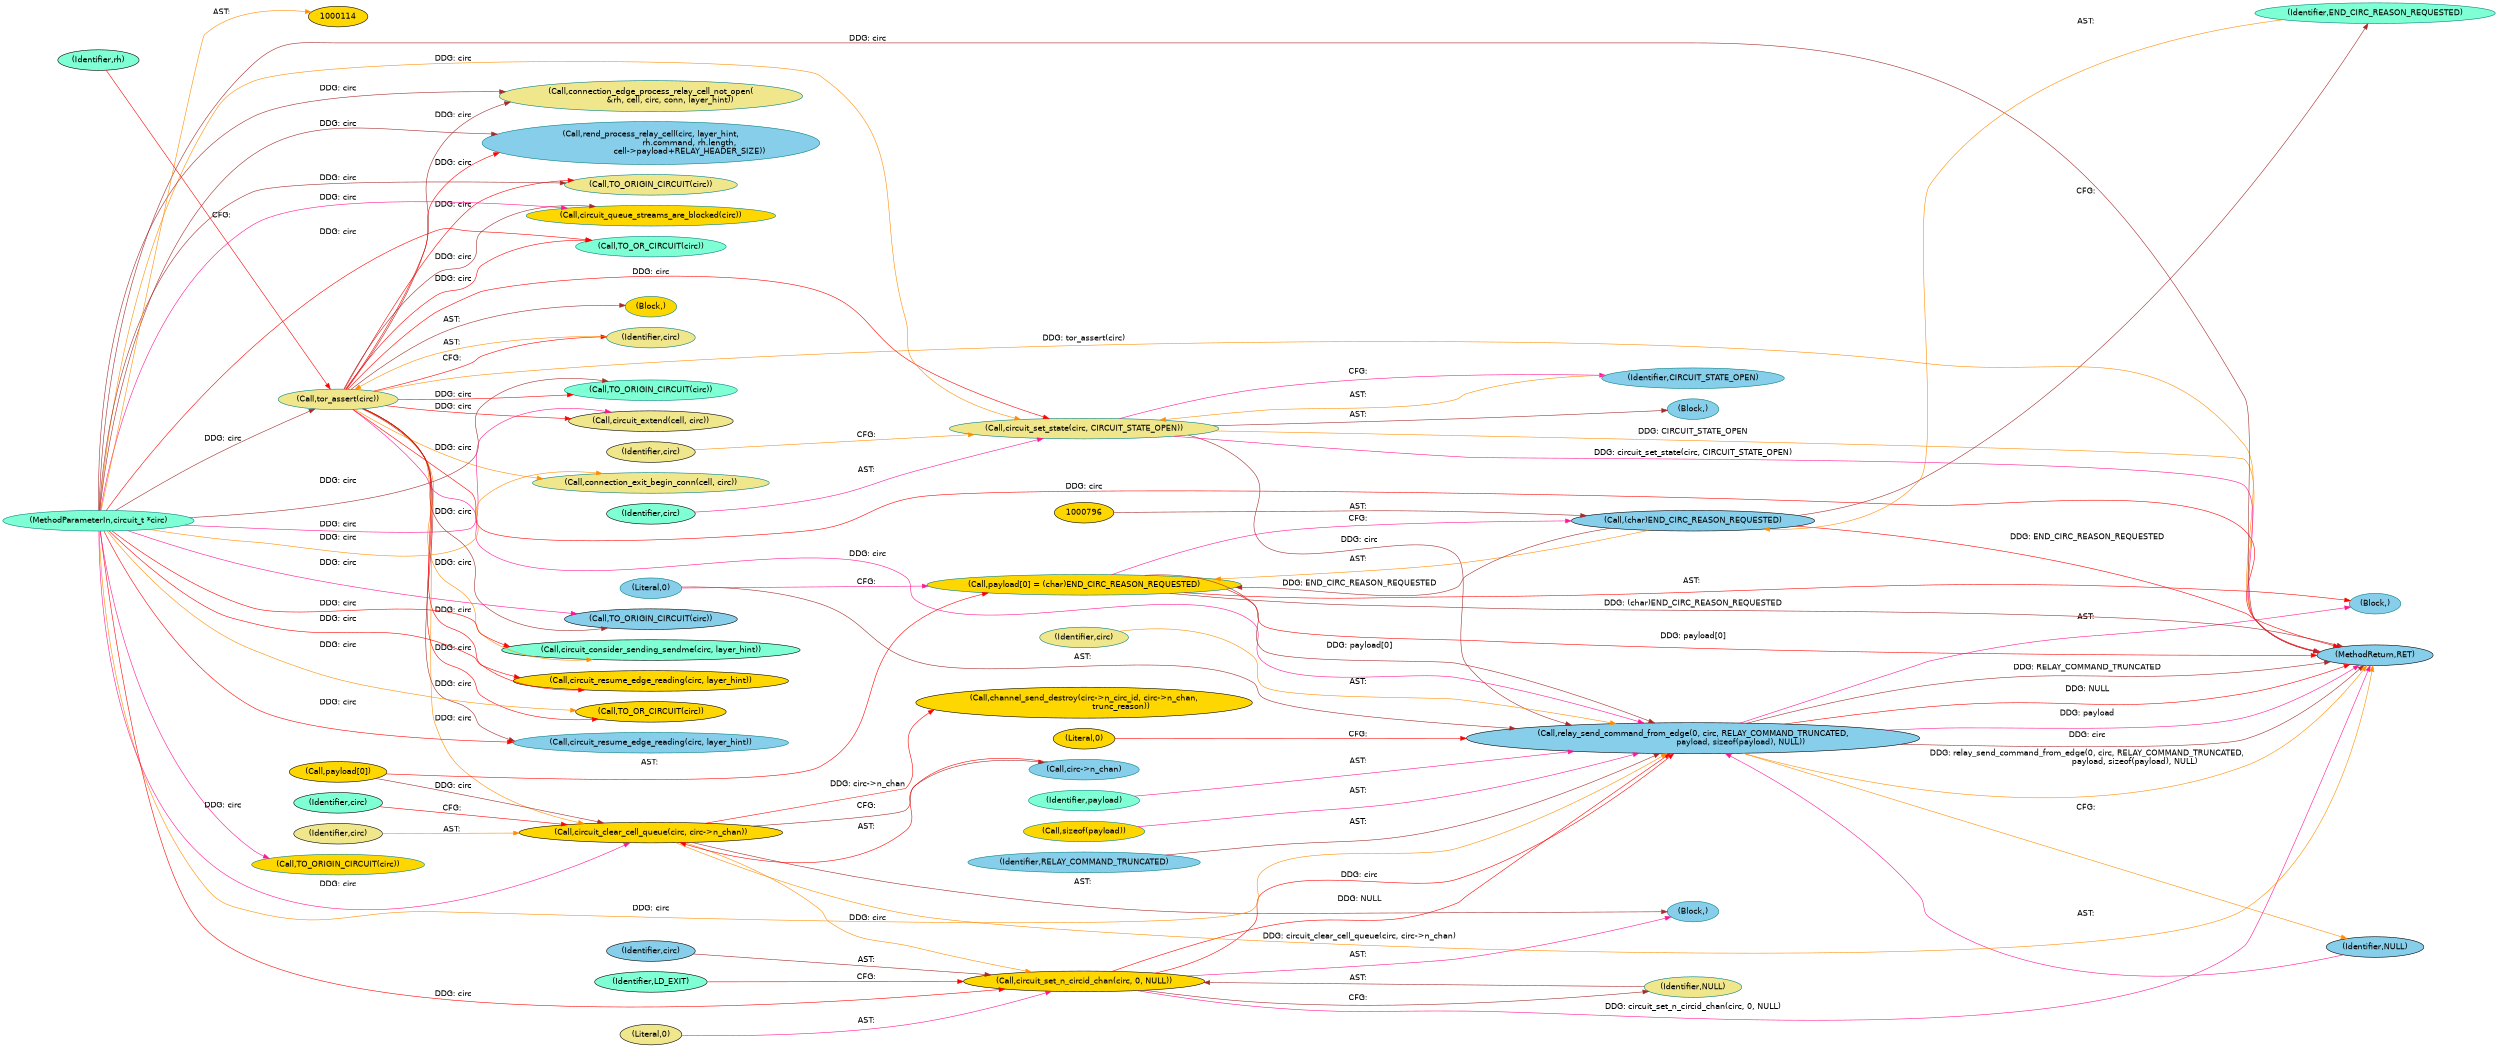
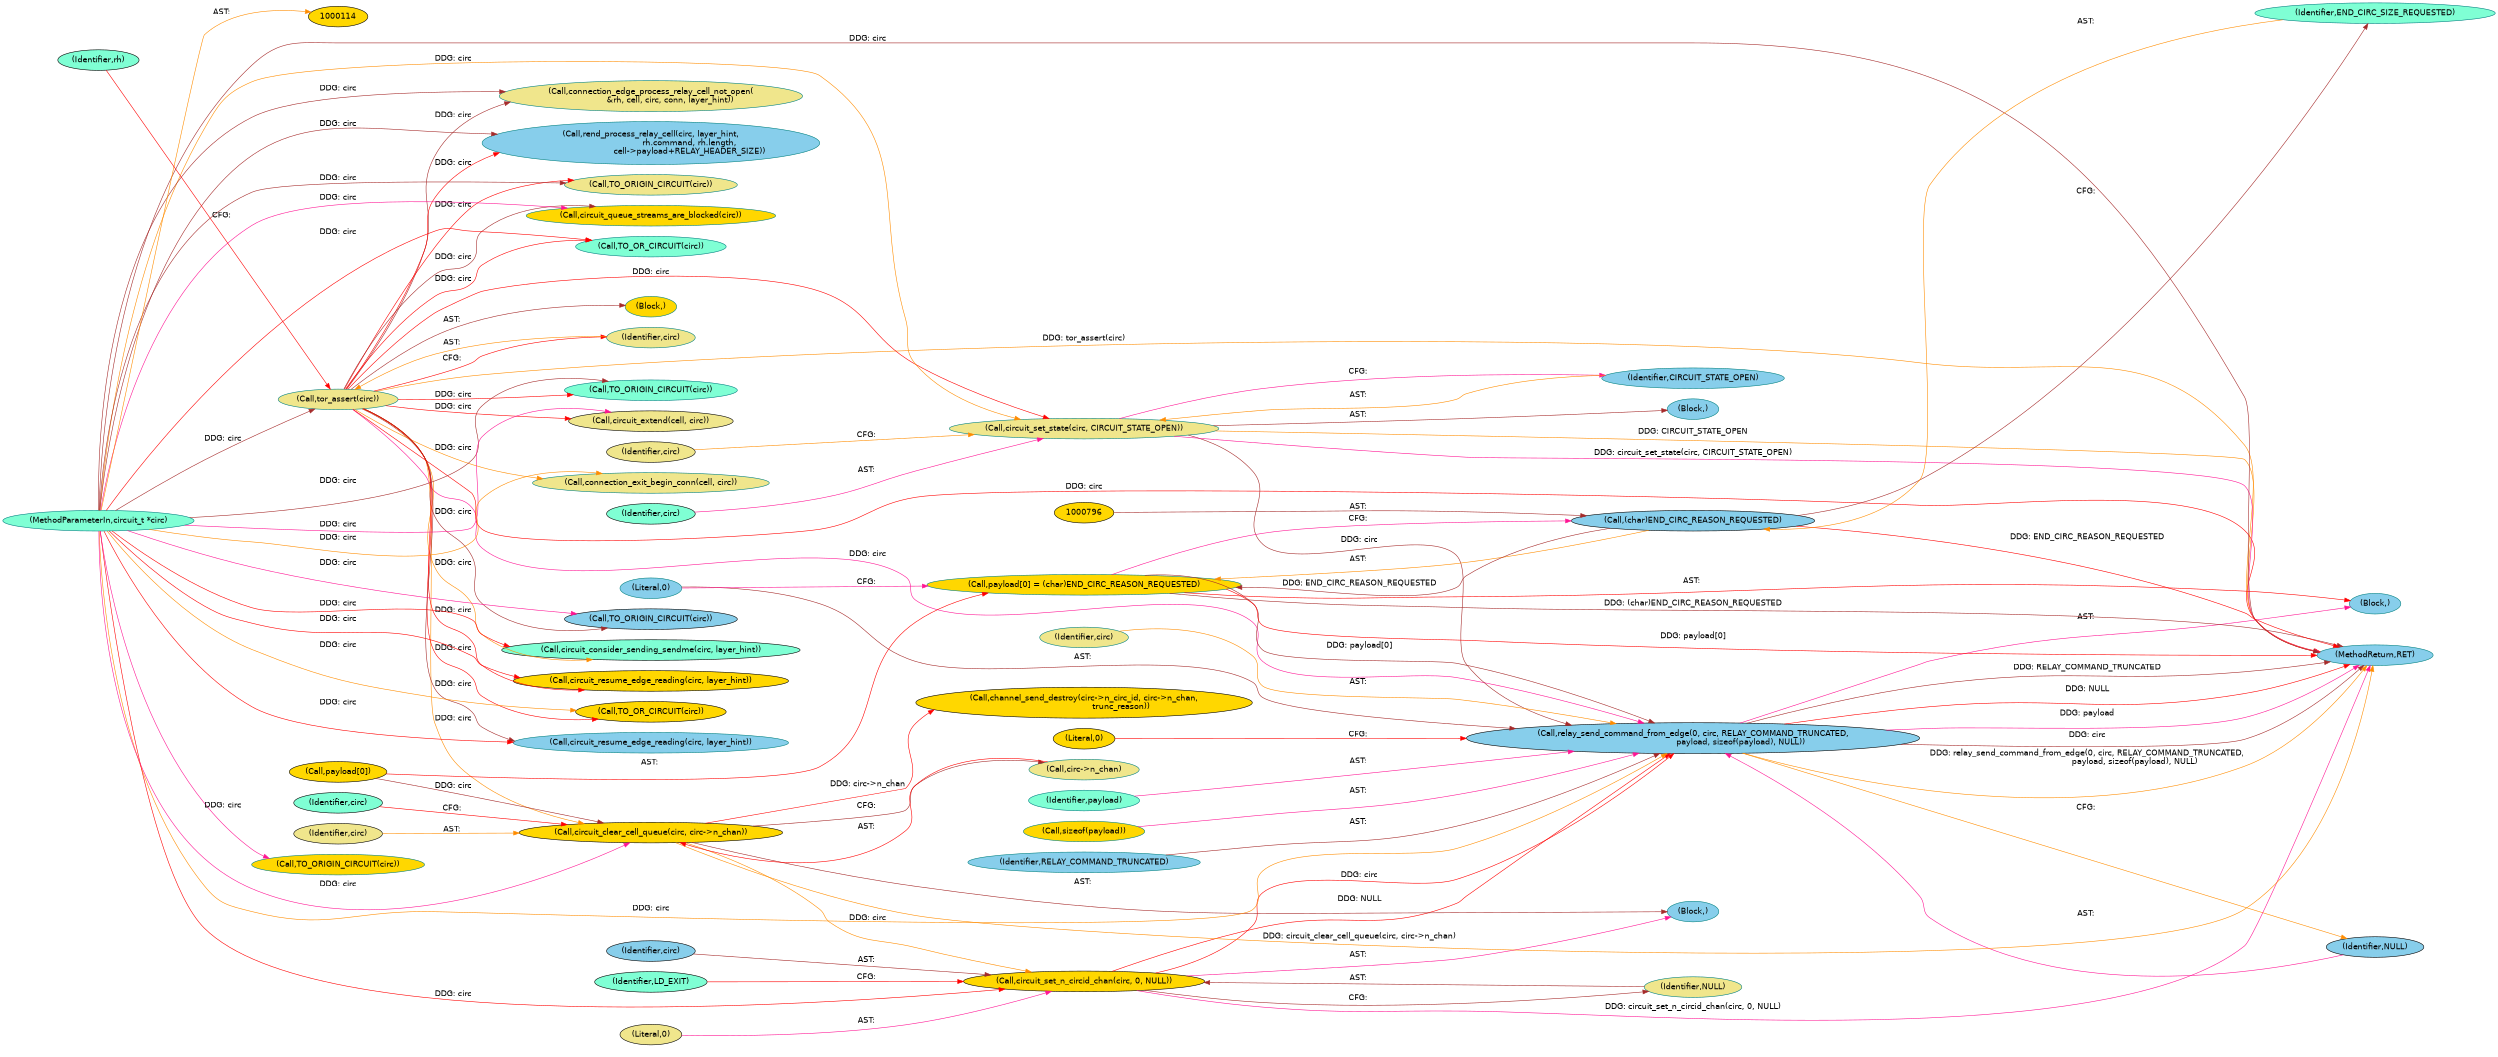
node "(Identifier,END_CIRC_REASON_REQUESTED)": label "(Identifier,END_CIRC_REASON_REQUESTED)" -> "(Identifier,END_CIRC_SIZE_REQUESTED)"
node "(MethodReturn,RET)": color black -> teal
node "(Call,circ->n_chan)": fillcolor skyblue -> khaki
